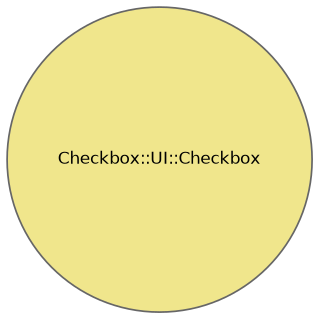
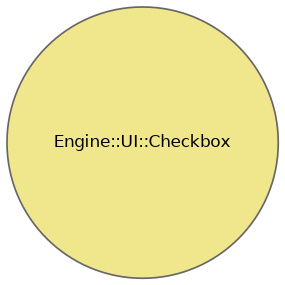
node "Checkbox::UI::Checkbox": label "Checkbox::UI::Checkbox" -> "Engine::UI::Checkbox"
